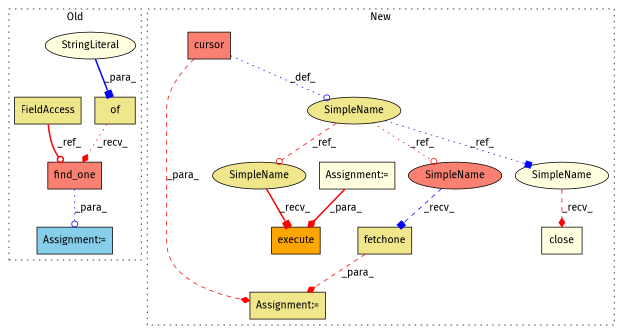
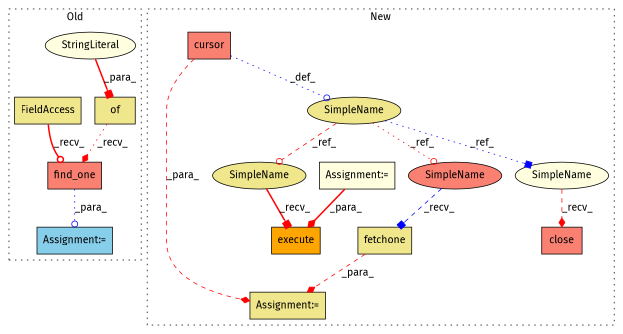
edge "StringLiteral" -> "of": color blue -> red
edge "FieldAccess" -> "find_one": label "_ref_" -> "_recv_"
node "close": fillcolor lightyellow -> salmon
